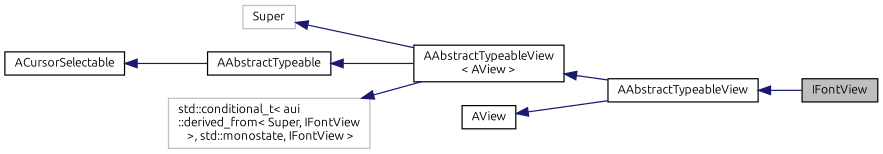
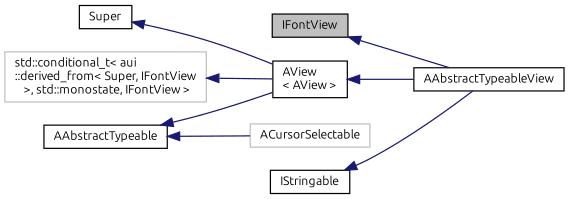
node "Super": color grey75 -> black
node "ACursorSelectable": color black -> grey75
edge "AAbstractTypeable" -> "ACursorSelectable": reversed
node "AAbstractTypeableView < AView >": label "AAbstractTypeableView < AView >" -> "AView < AView >"
edge "IFontView" -> "AAbstractTypeableView": reversed
node "AView": label "AView" -> "IStringable"
